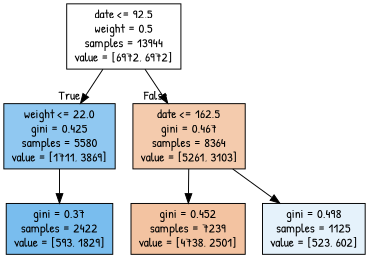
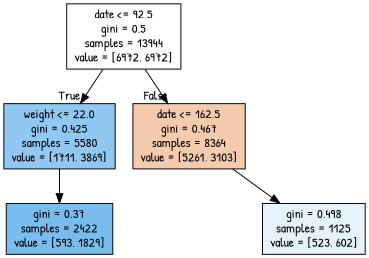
node "date <= 92.5 weight = 0.5 samples = 13944 value = [6972, 6972]": label "date <= 92.5 weight = 0.5 samples = 13944 value = [6972, 6972]" -> "date <= 92.5 gini = 0.5 samples = 13944 value = [6972, 6972]"
node "gini = 0.452 samples = 7239 value = [4738, 2501]": removed
